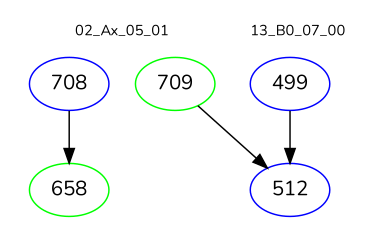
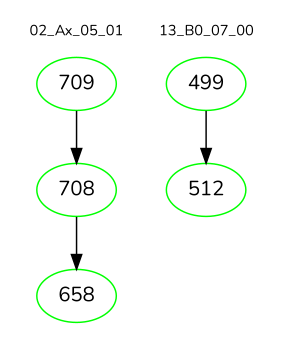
node "708": color blue -> green
node "499": color blue -> green
edge "709" -> "512": now "709" -> "708"
node "512": color blue -> green
